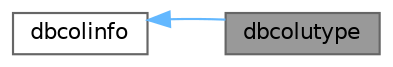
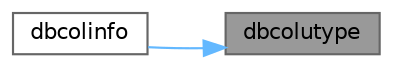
edge "dbcolutype" -> "dbcolinfo": reversed
